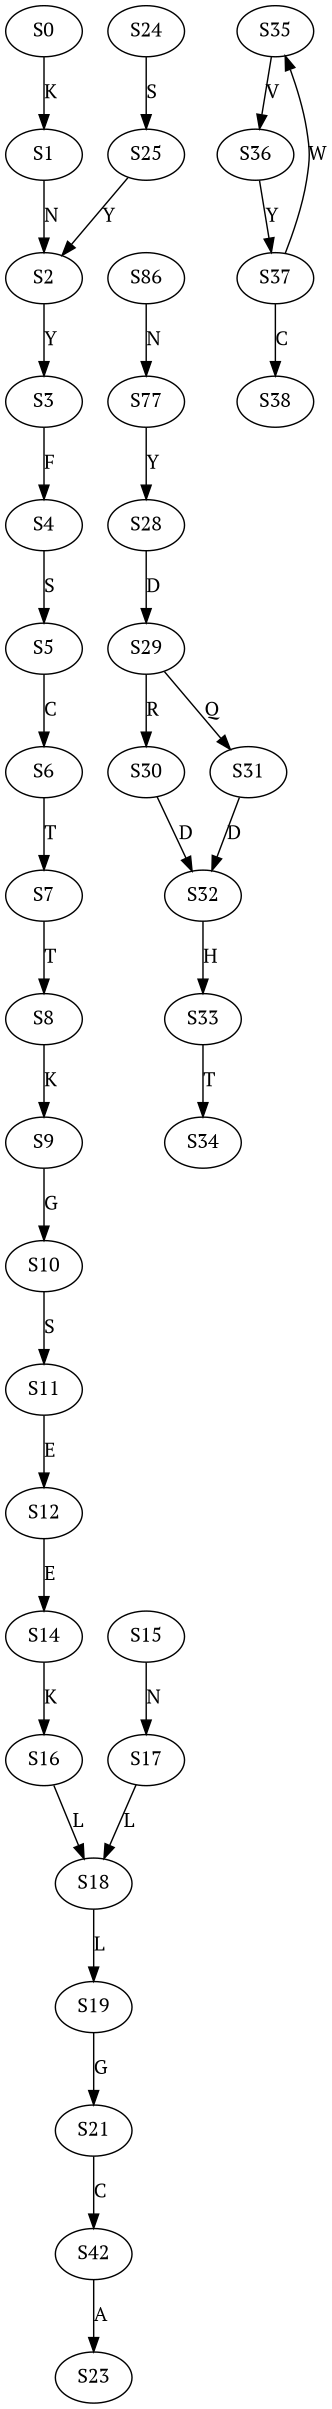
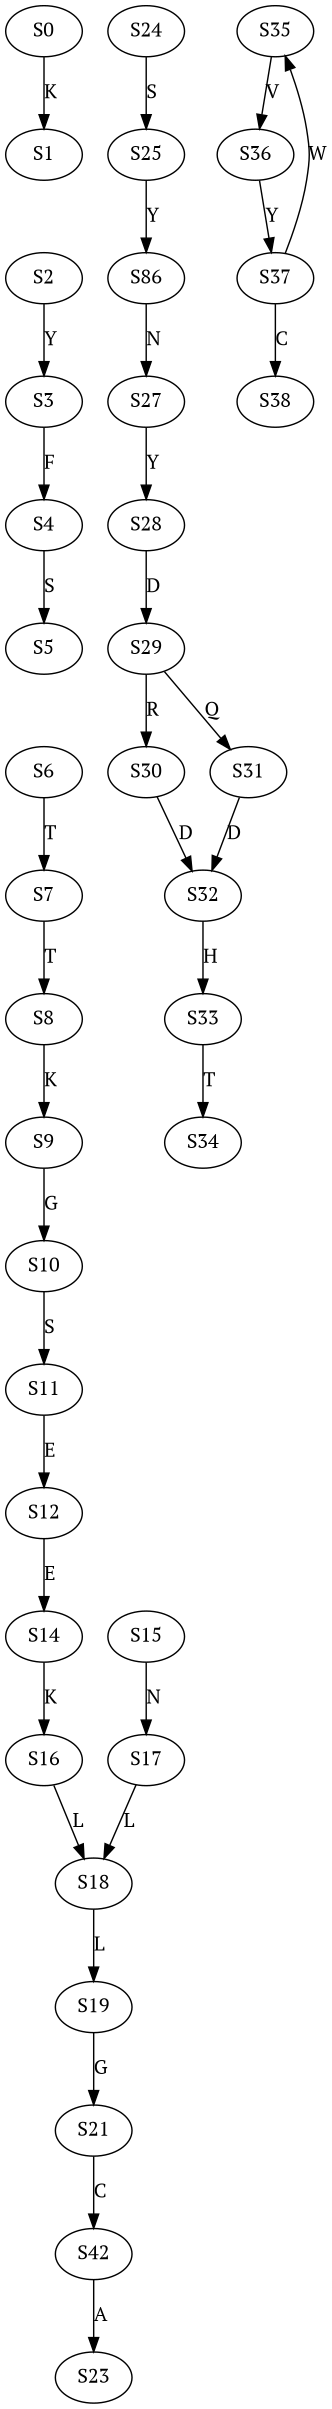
edge "S1" -> "S2": removed, label "N"
edge "S25" -> "S2": now "S25" -> "S86"
node "S77": label "S77" -> "S27"
edge "S5" -> "S6": removed, label "C"
